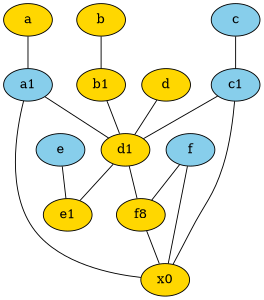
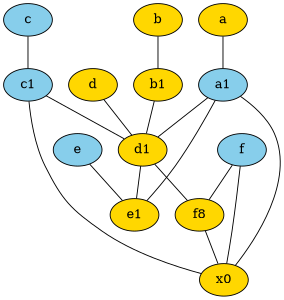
edge "a1" -- "e1": added
